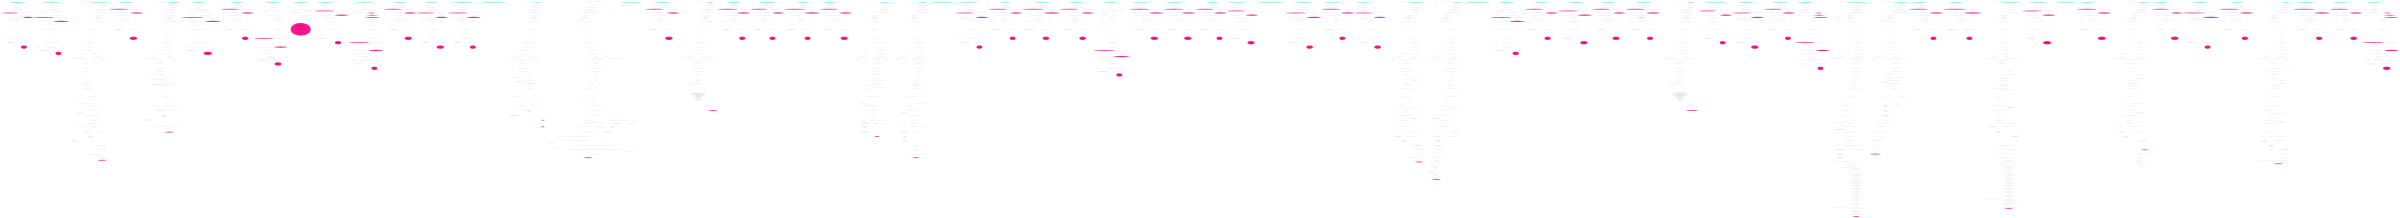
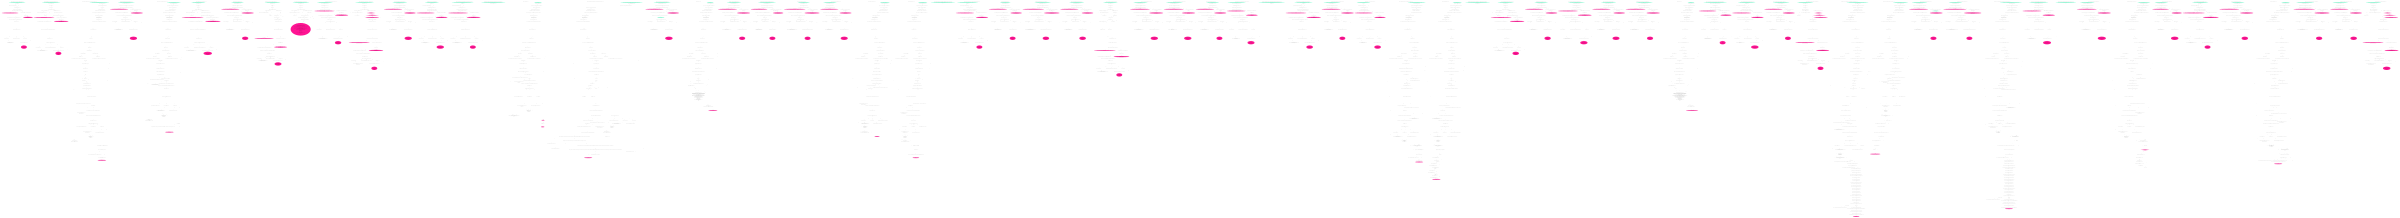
node "scotomatical_synochus.isFile() <9>": fillcolor white -> aquamarine
node "String robotianUnwontedly = null; <13>": fillcolor white -> aquamarine
node "String resplendently_sextar = null; <14>": fillcolor aquamarine -> white
